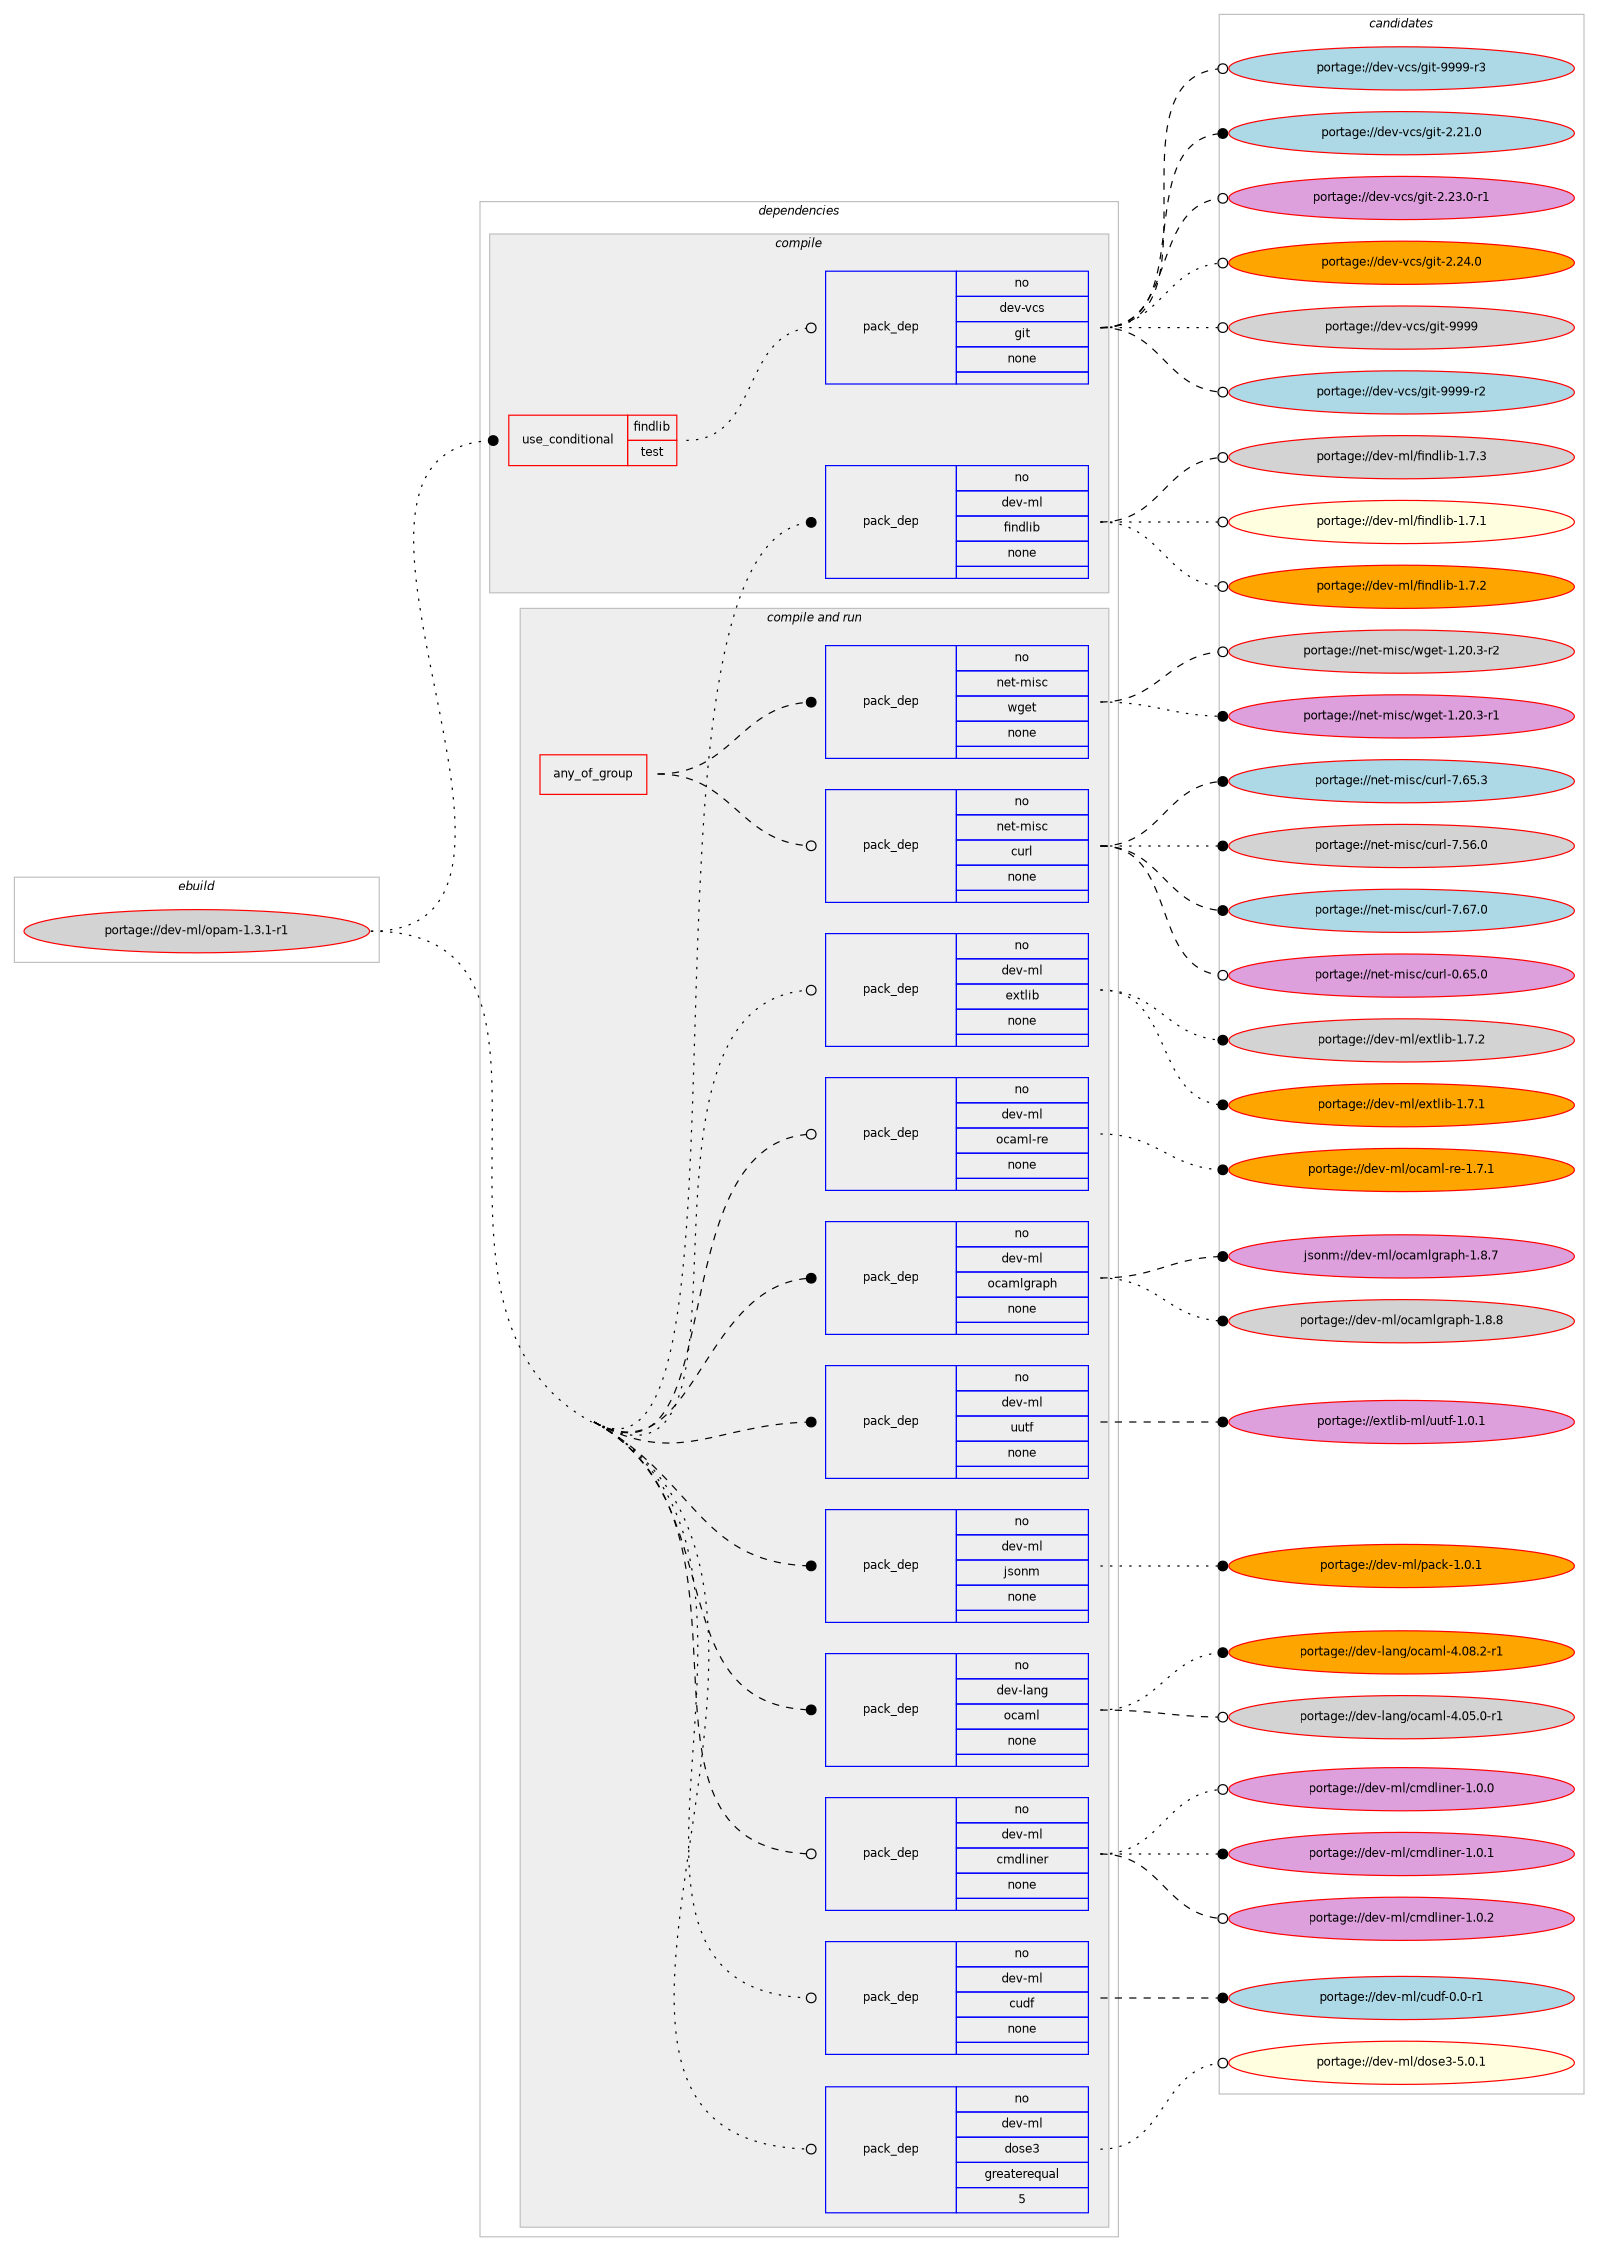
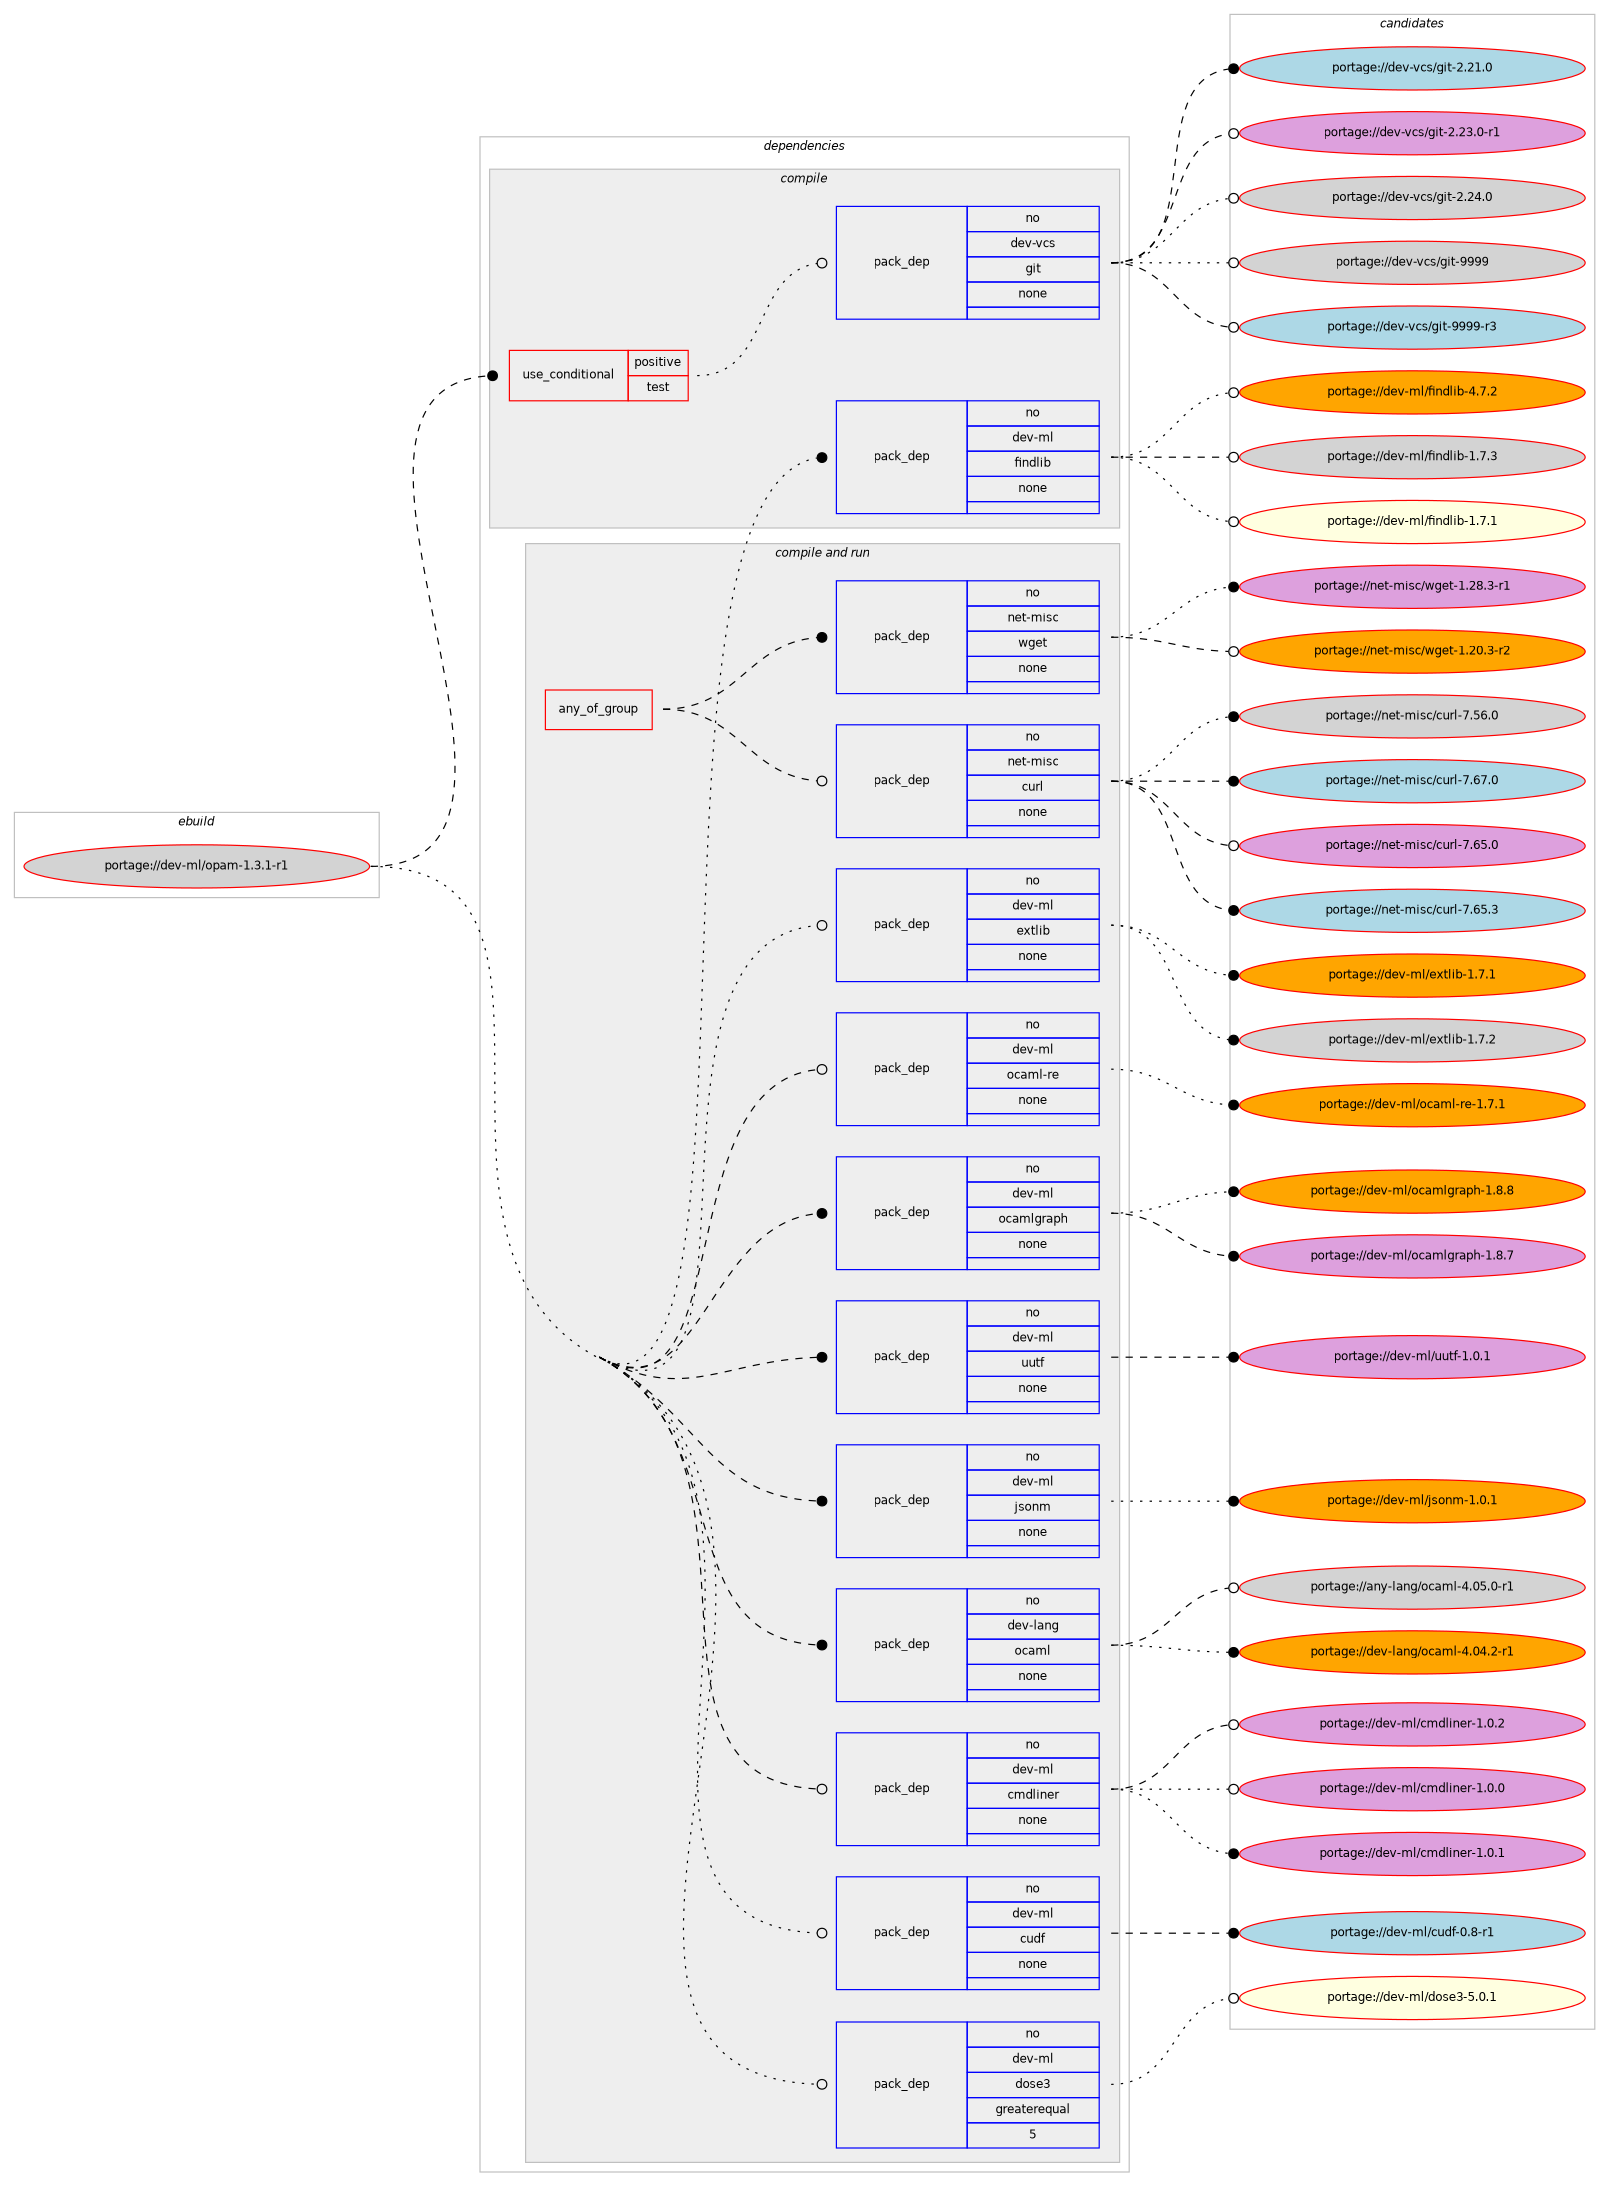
node "portage://dev-vcs/git-2.24.0": fillcolor orange -> lightgrey
node "portage://dev-vcs/git-9999-r2": removed
node "use_conditional": text "findlib" -> "positive"
node "portage://dev-ml/findlib-1.7.2": label "portage://dev-ml/findlib-1.7.2" -> "portage://dev-ml/findlib-4.7.2"
node "portage://net-misc/wget-1.20.3-r2": fillcolor lightgrey -> orange
edge "portage://dev-ml/opam-1.3.1-r1" -> "use_conditional": style dotted -> dashed
node "portage://net-misc/wget-1.20.3-r1": label "portage://net-misc/wget-1.20.3-r1" -> "portage://net-misc/wget-1.28.3-r1"
node "portage://net-misc/curl-0.65.0": label "portage://net-misc/curl-0.65.0" -> "portage://net-misc/curl-7.65.0"
node "jsonm://dev-ml/ocamlgraph-1.8.7": label "jsonm://dev-ml/ocamlgraph-1.8.7" -> "portage://dev-ml/ocamlgraph-1.8.7"
node "portage://dev-ml/ocamlgraph-1.8.8": fillcolor lightgrey -> orange
node "portage://extlib-ml/uutf-1.0.1": label "portage://extlib-ml/uutf-1.0.1" -> "portage://dev-ml/uutf-1.0.1"
node "portage://dev-ml/pack-1.0.1": label "portage://dev-ml/pack-1.0.1" -> "portage://dev-ml/jsonm-1.0.1"
node "portage://dev-lang/ocaml-4.08.2-r1": label "portage://dev-lang/ocaml-4.08.2-r1" -> "portage://dev-lang/ocaml-4.04.2-r1"
node "portage://dev-lang/ocaml-4.05.0-r1": label "portage://dev-lang/ocaml-4.05.0-r1" -> "portage://any-lang/ocaml-4.05.0-r1"
node "portage://dev-ml/cudf-0.0-r1": label "portage://dev-ml/cudf-0.0-r1" -> "portage://dev-ml/cudf-0.8-r1"
